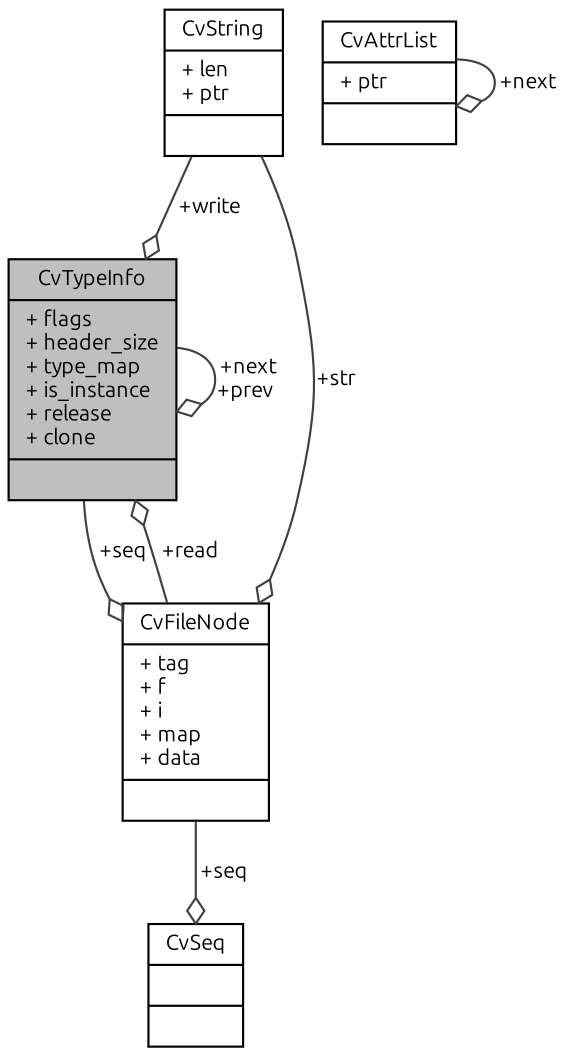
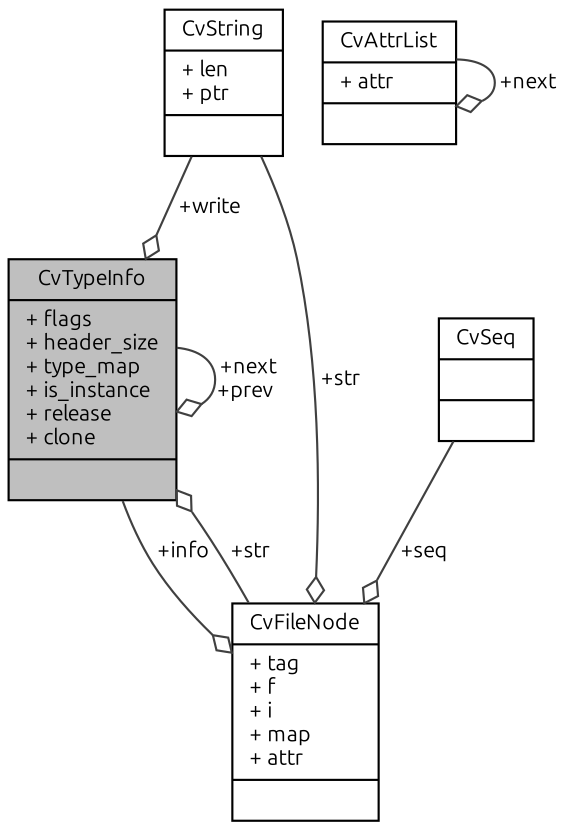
node "CvAttrList": text "+ ptr" -> "+ attr"
edge "CvTypeInfo" -> "CvFileNode": label " +seq" -> " +info"
edge "CvFileNode" -> "CvTypeInfo": label " +read" -> " +str"
node "CvFileNode": text "+ data" -> "+ attr"
edge "CvFileNode" -> "CvSeq": reversed
